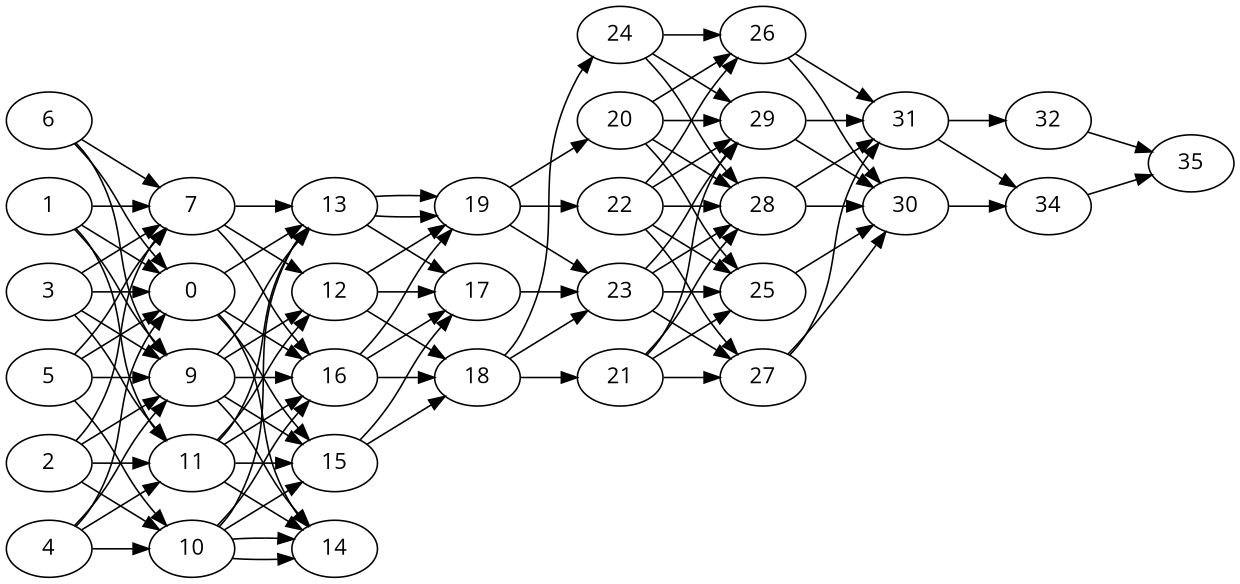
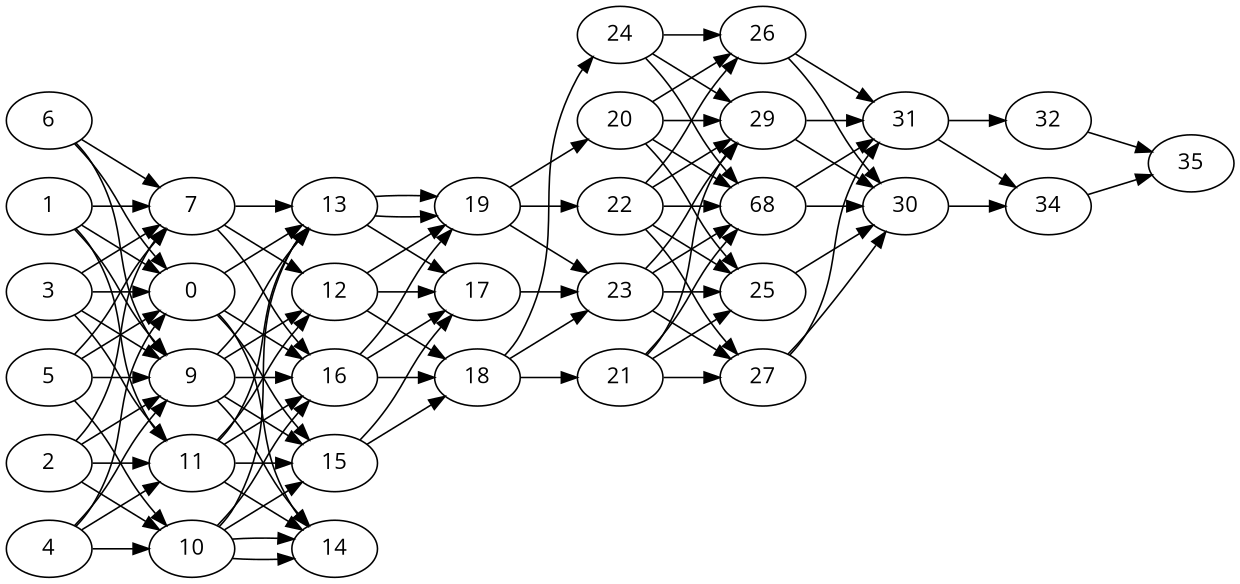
node "28": label "28" -> "68"
